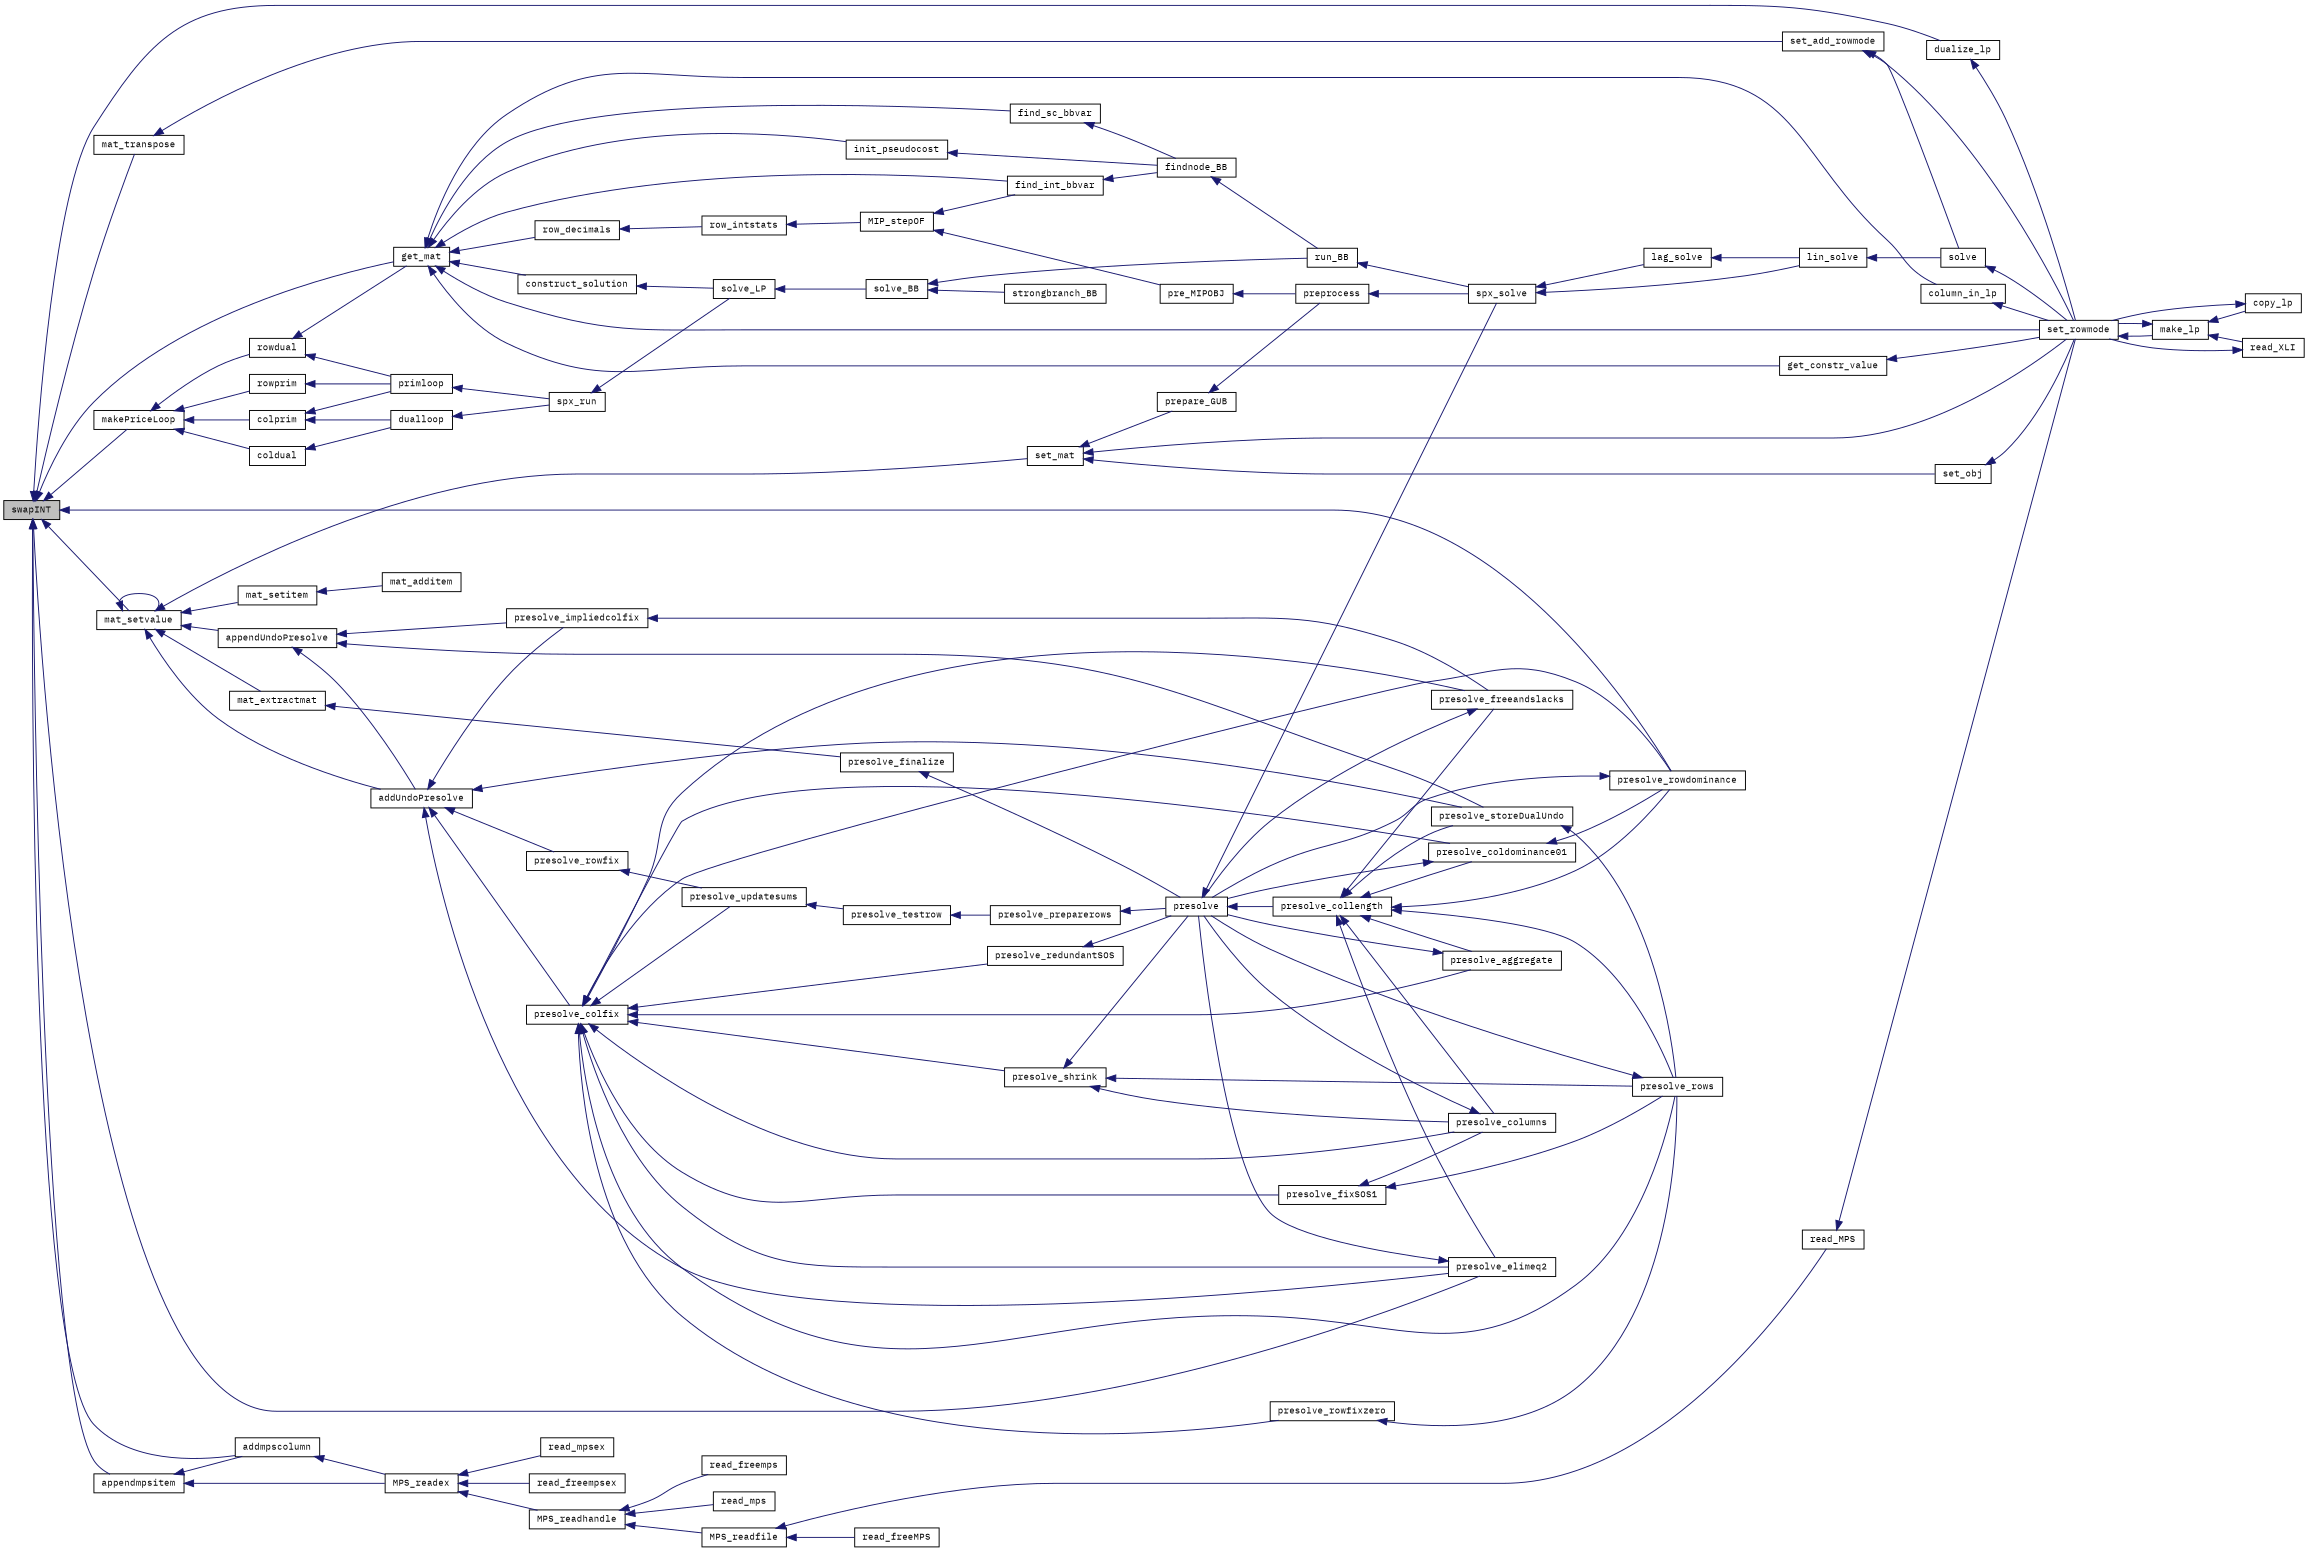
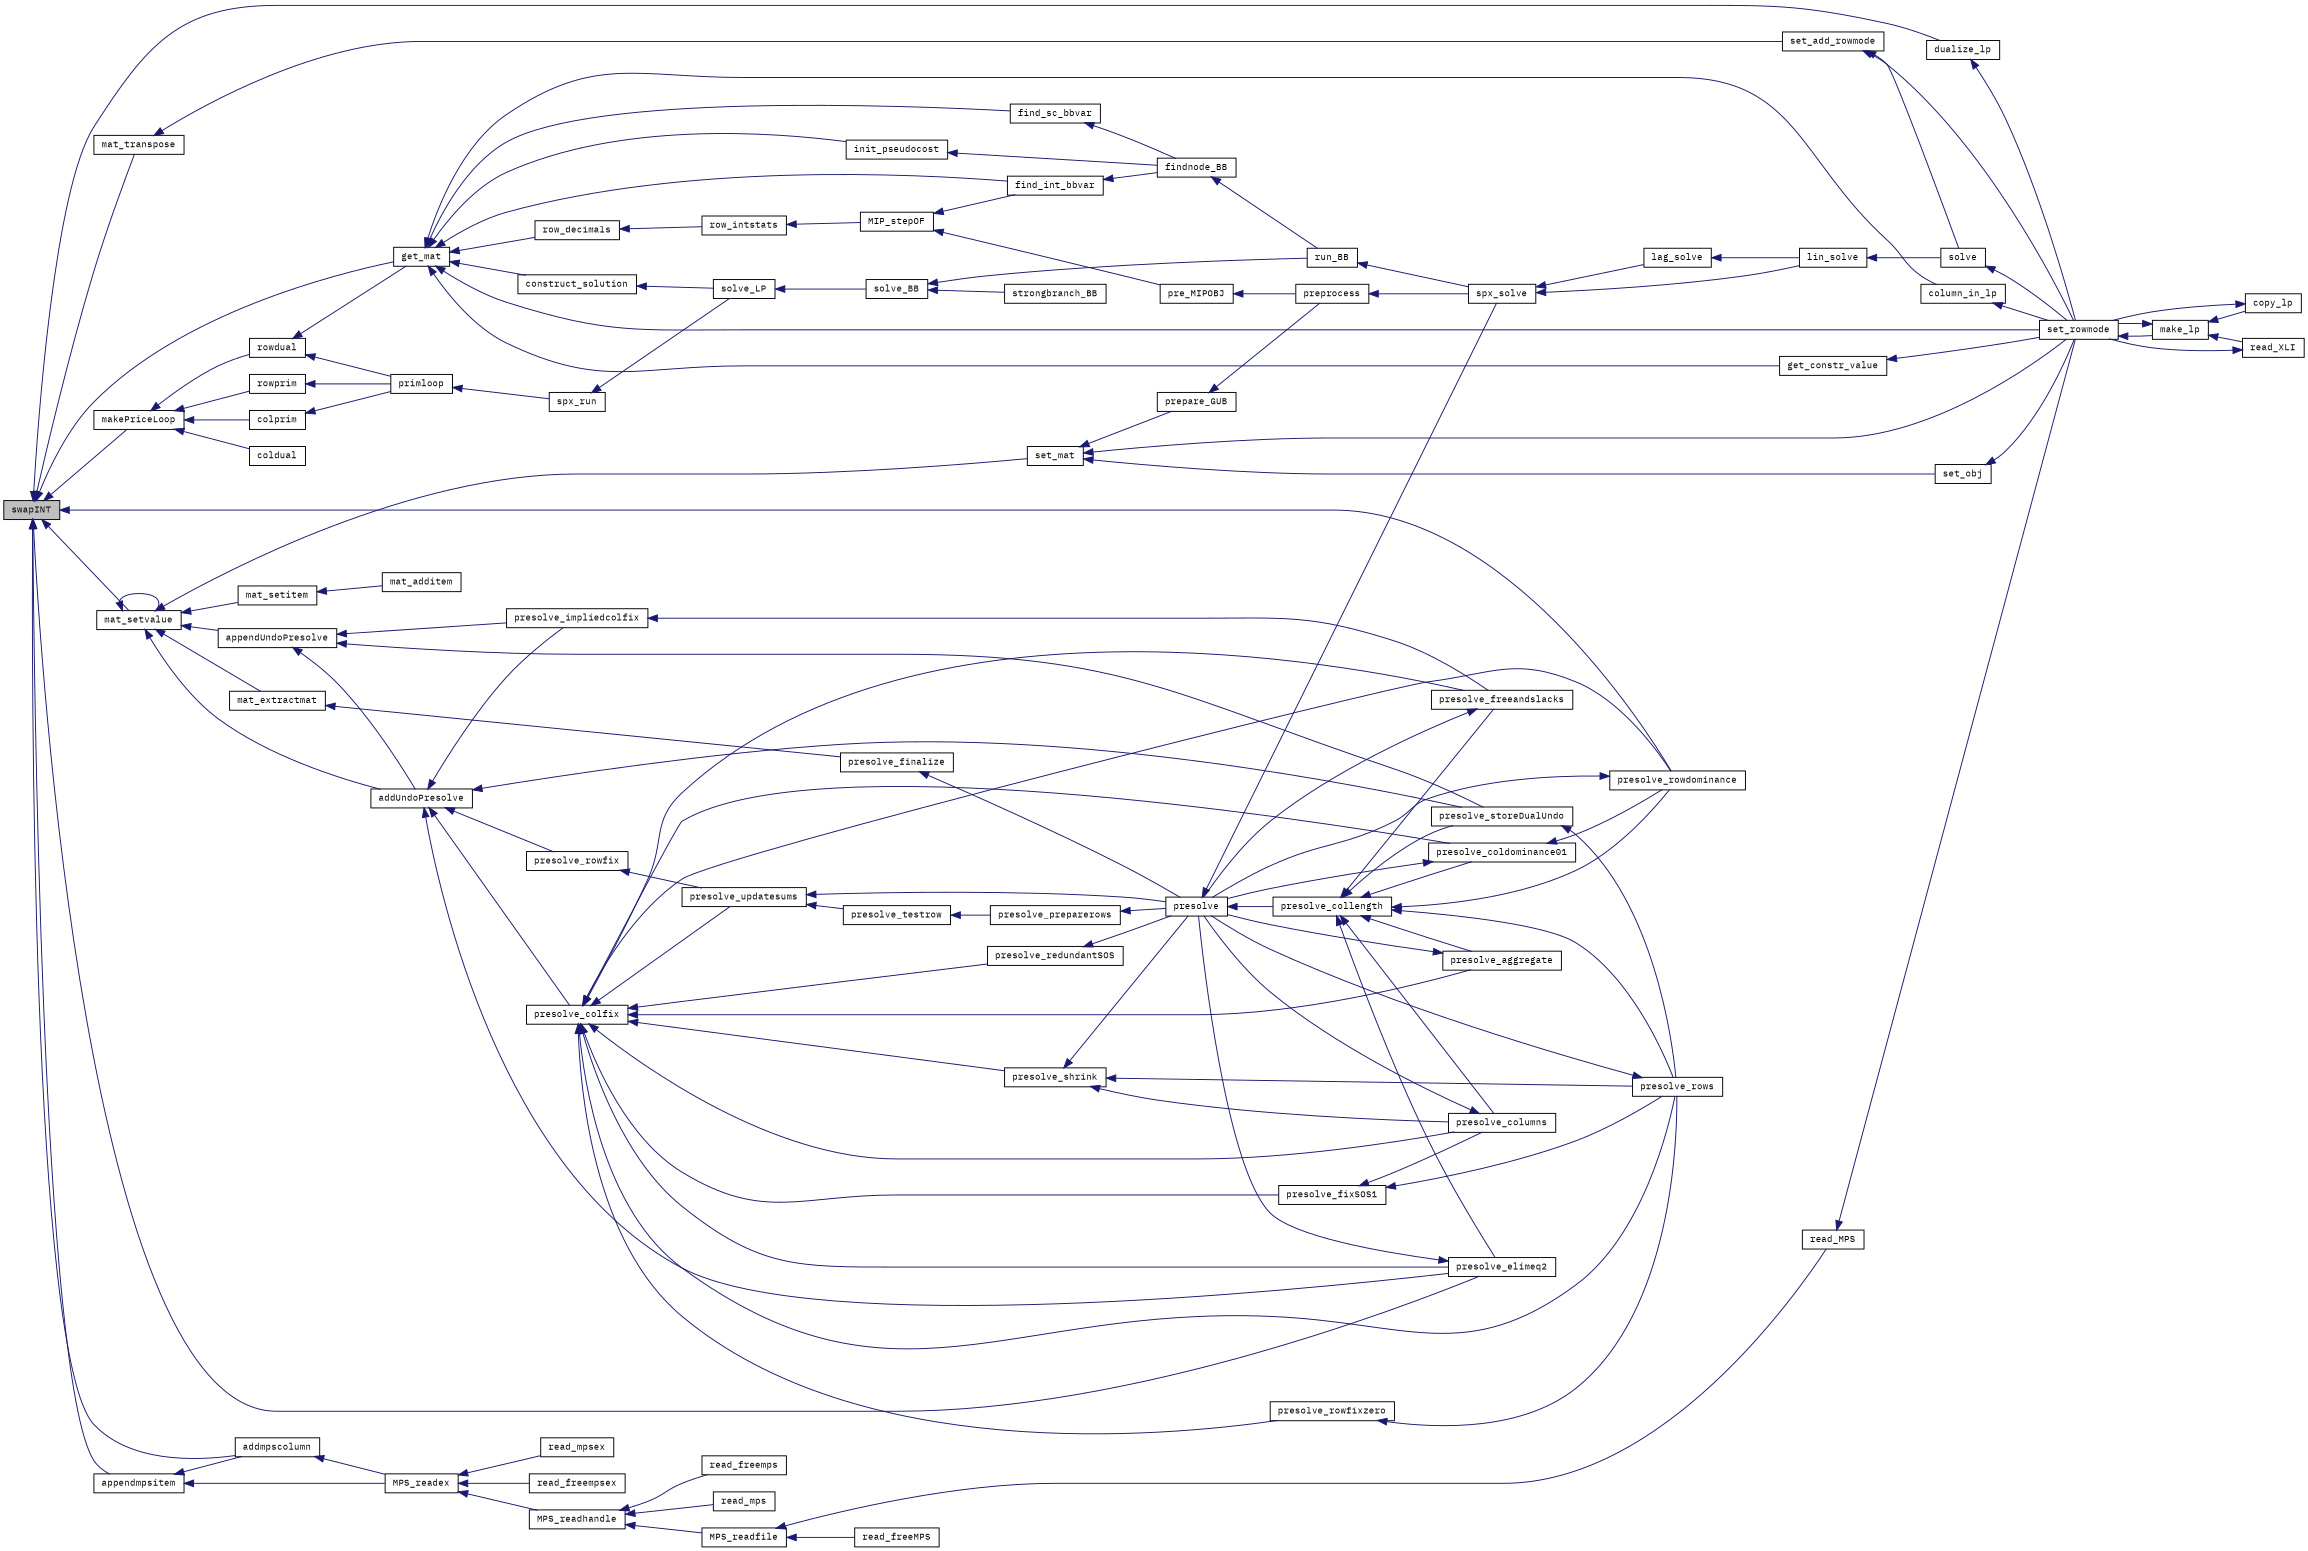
node "dualloop": removed
edge "presolve" -> "presolve_updatesums": added
